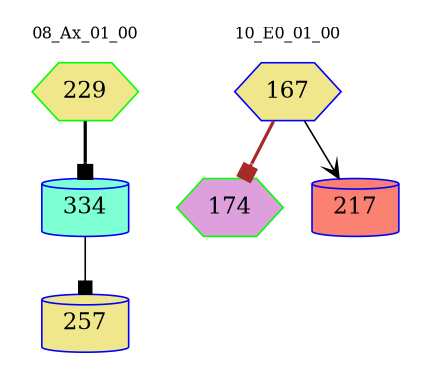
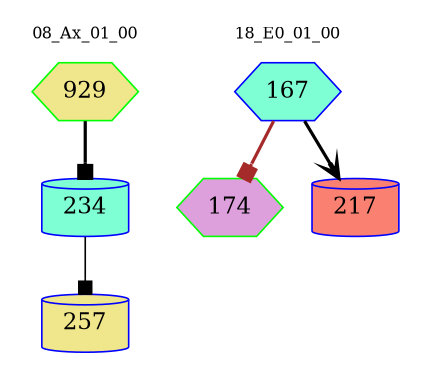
cluster "10_E0_01_00": label "10_E0_01_00" -> "18_E0_01_00"
node "229": label "229" -> "929"
node "167": fillcolor khaki -> aquamarine
edge "167" -> "217": style solid -> bold
node "334": label "334" -> "234"
